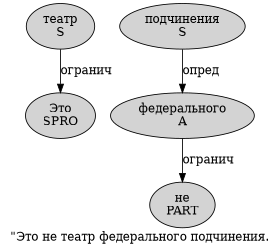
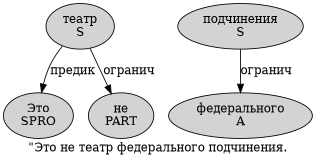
edge "театр S" -> "Это SPRO": label "огранич" -> "предик"
edge "подчинения S" -> "федерального A": label "опред" -> "огранич"
edge "федерального A" -> "не PART": now "театр S" -> "не PART"
